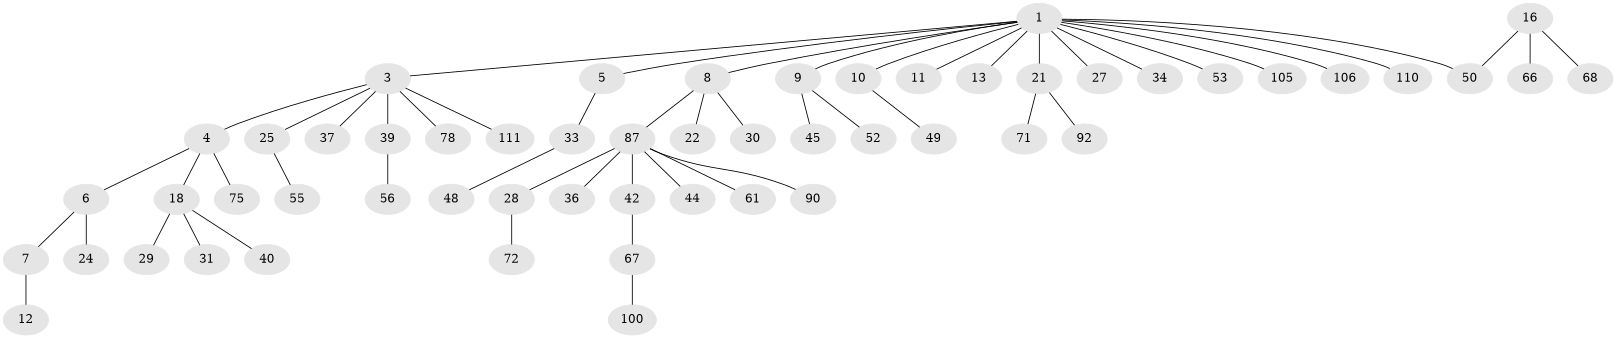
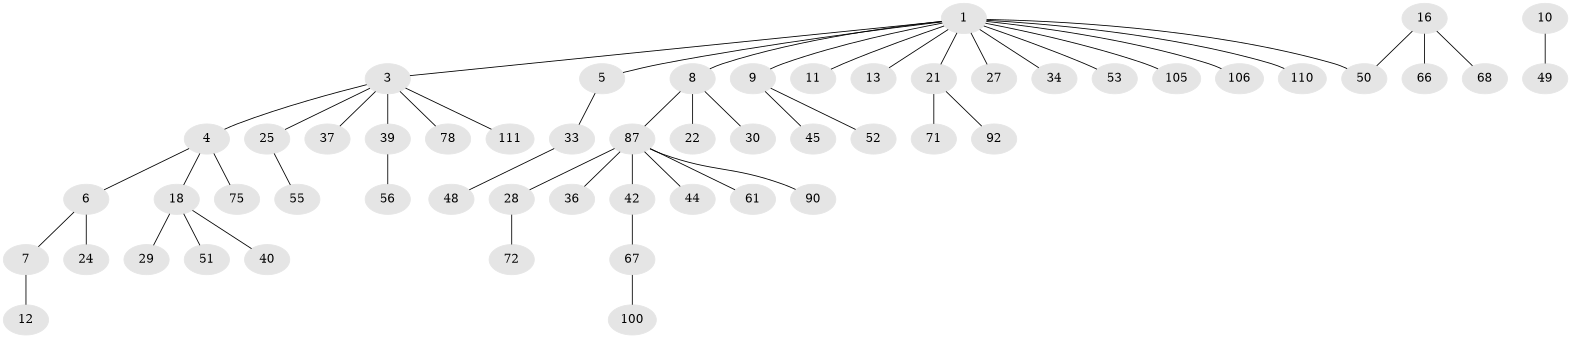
edge "1" -- "10": removed
node "31": label "31" -> "51"
